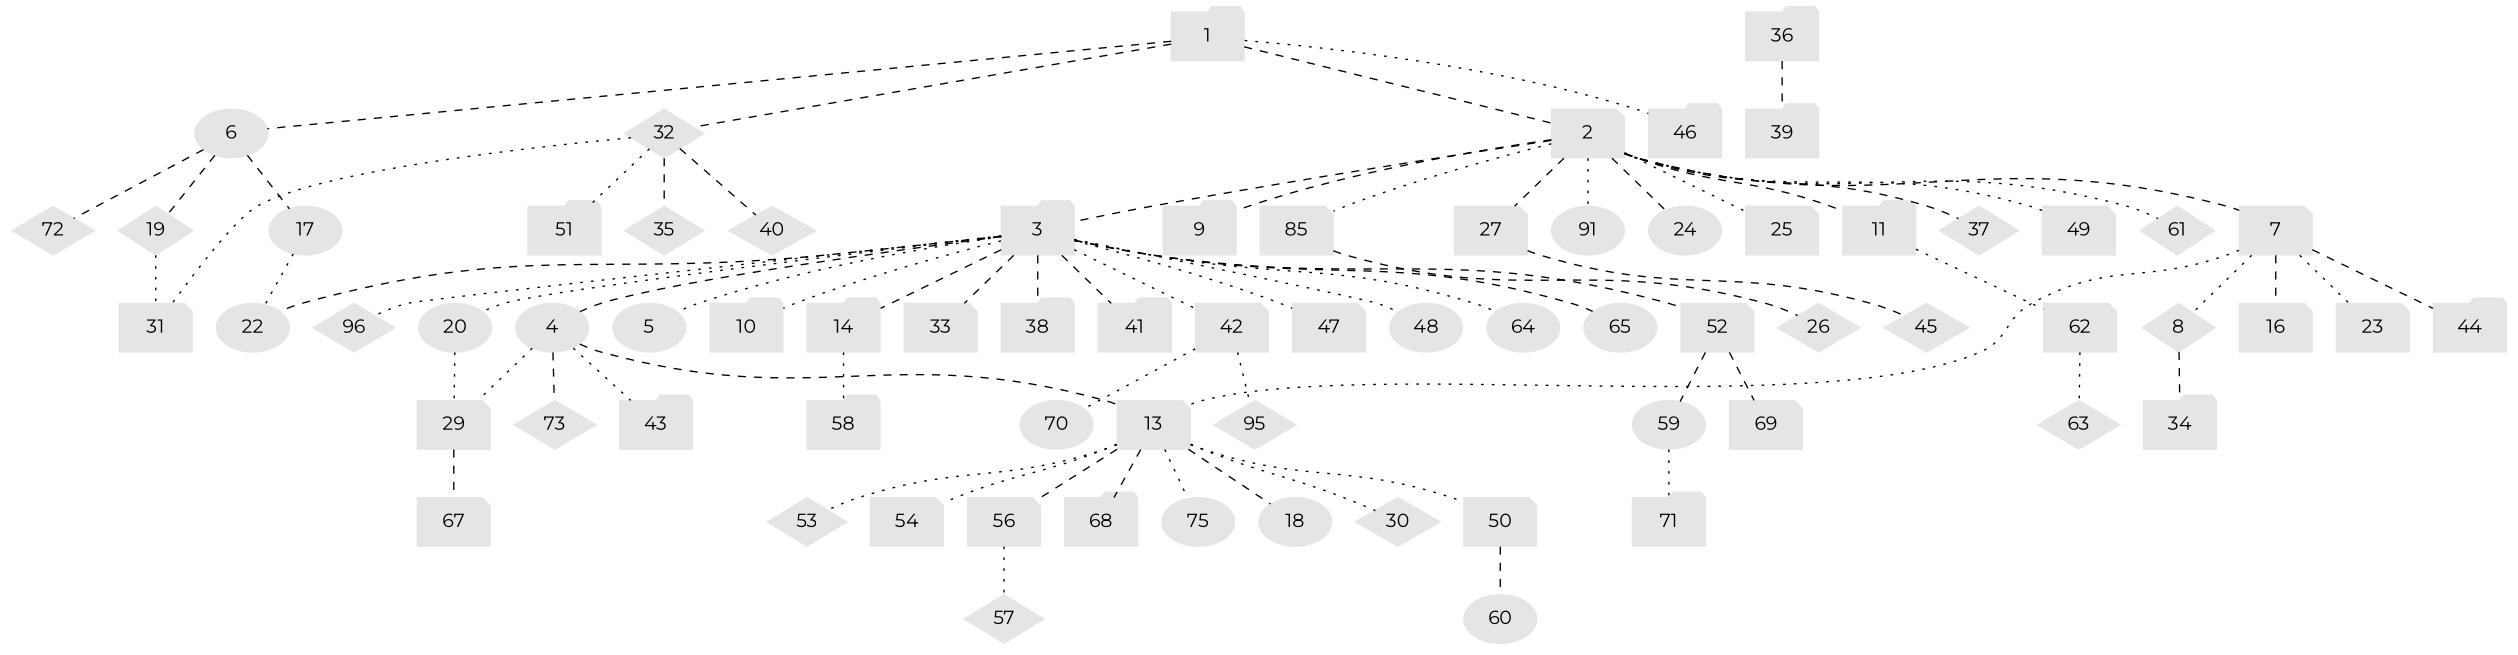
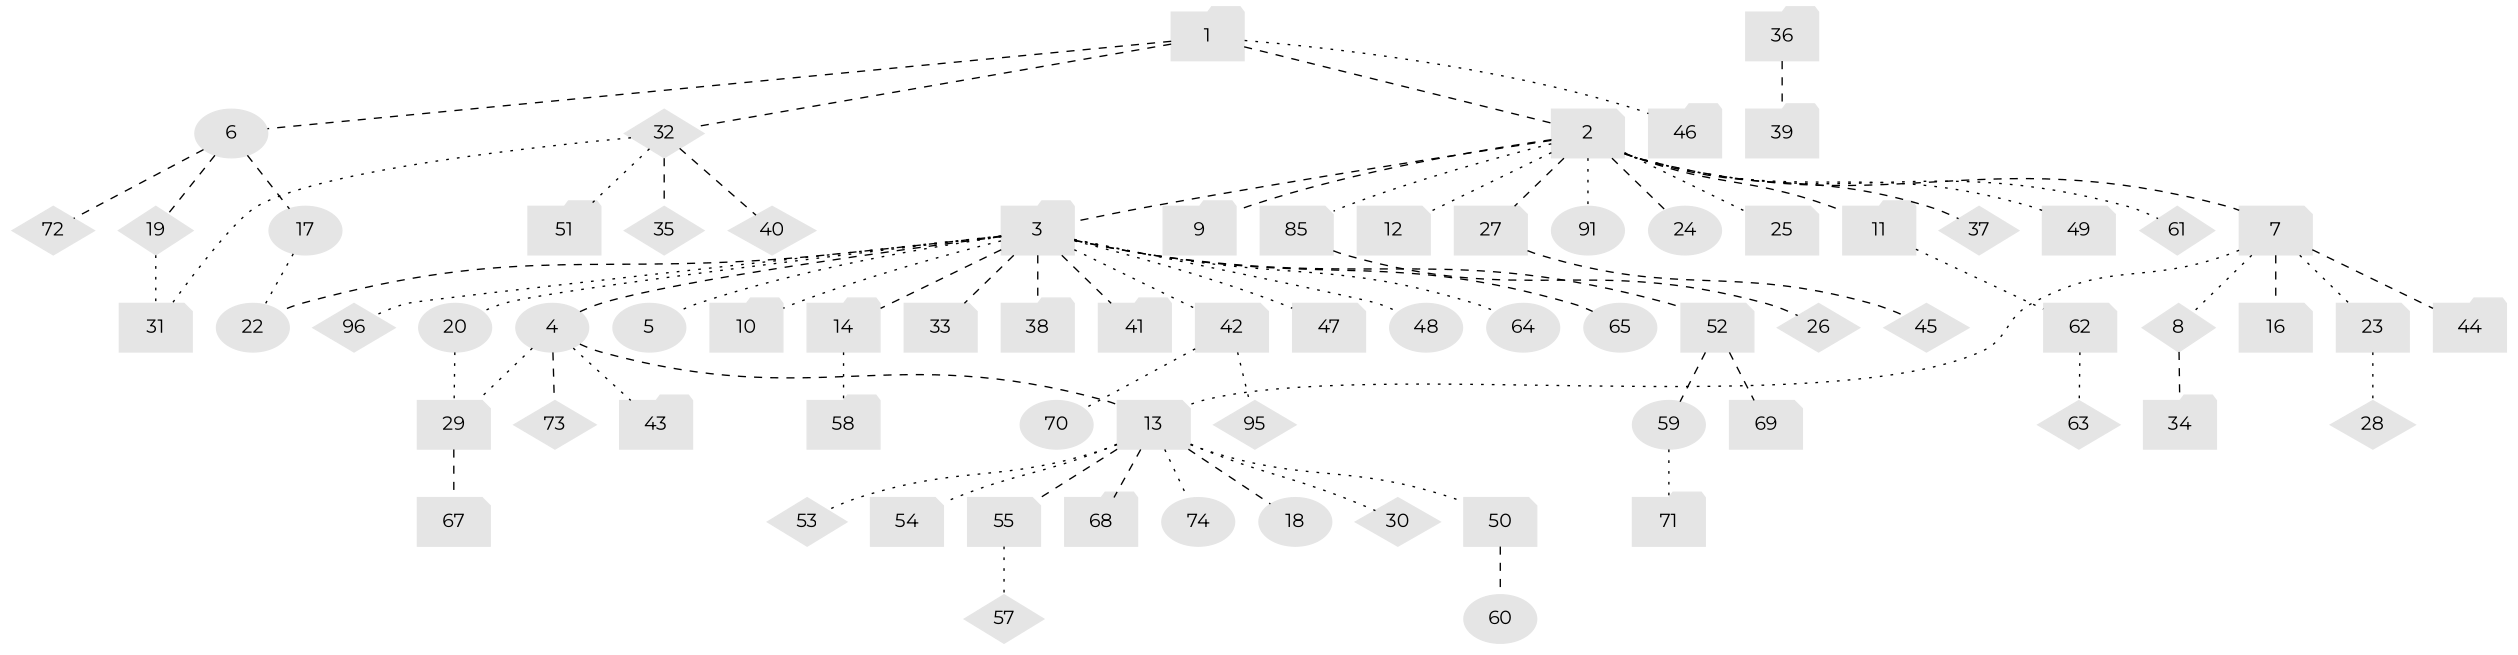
node "12": added
node "28": added
node "56": label "56" -> "55"
node "75": label "75" -> "74"
